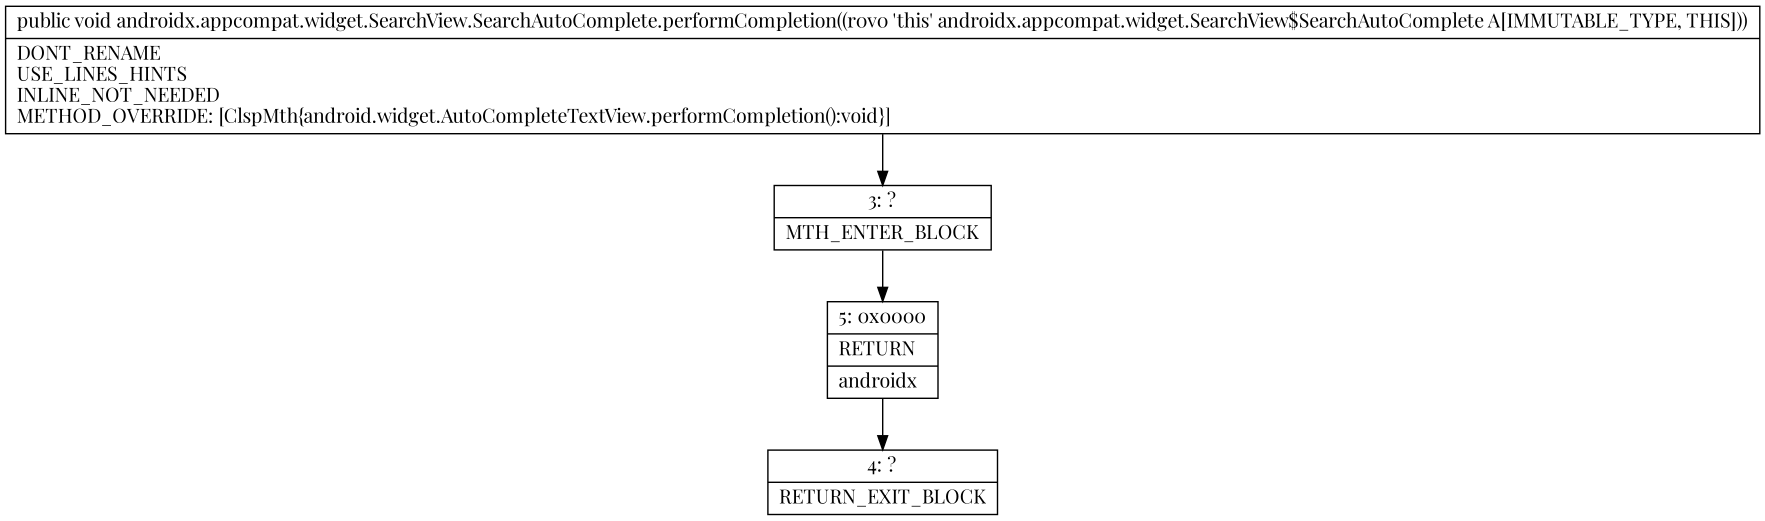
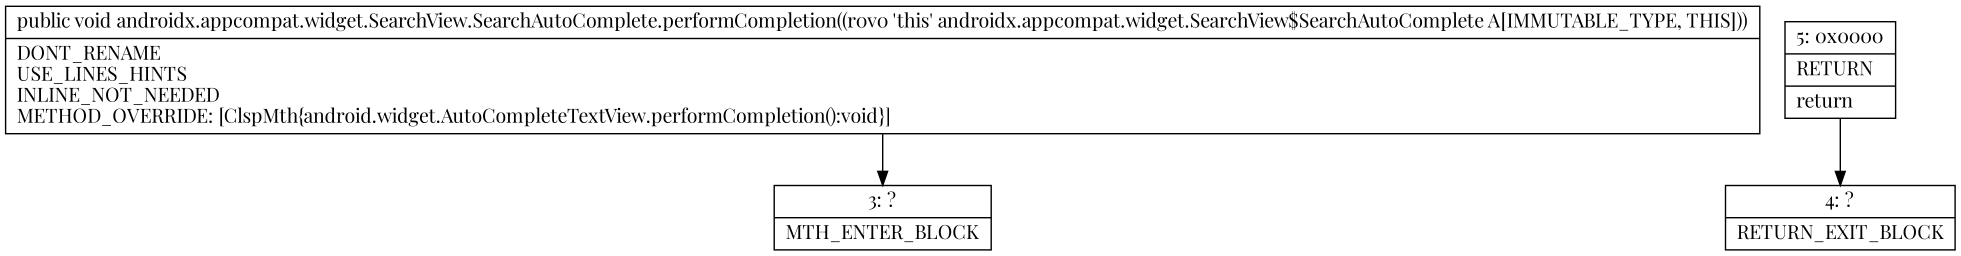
edge "3: ?" -> "5: 0x0000": removed
node "5: 0x0000": text "androidx" -> "return"
